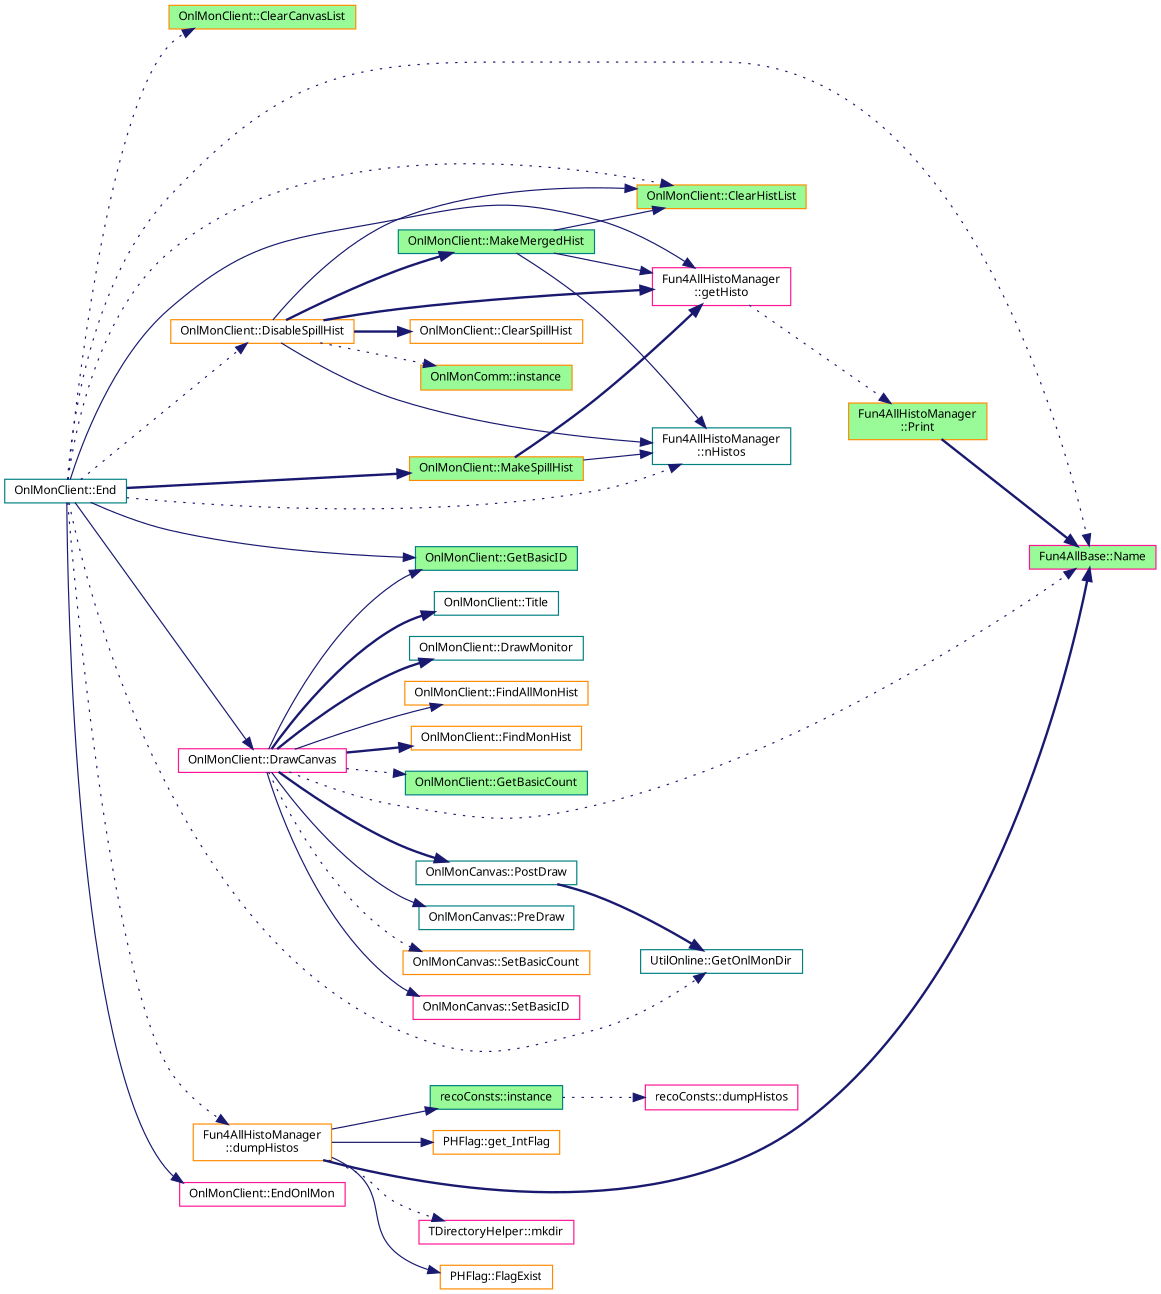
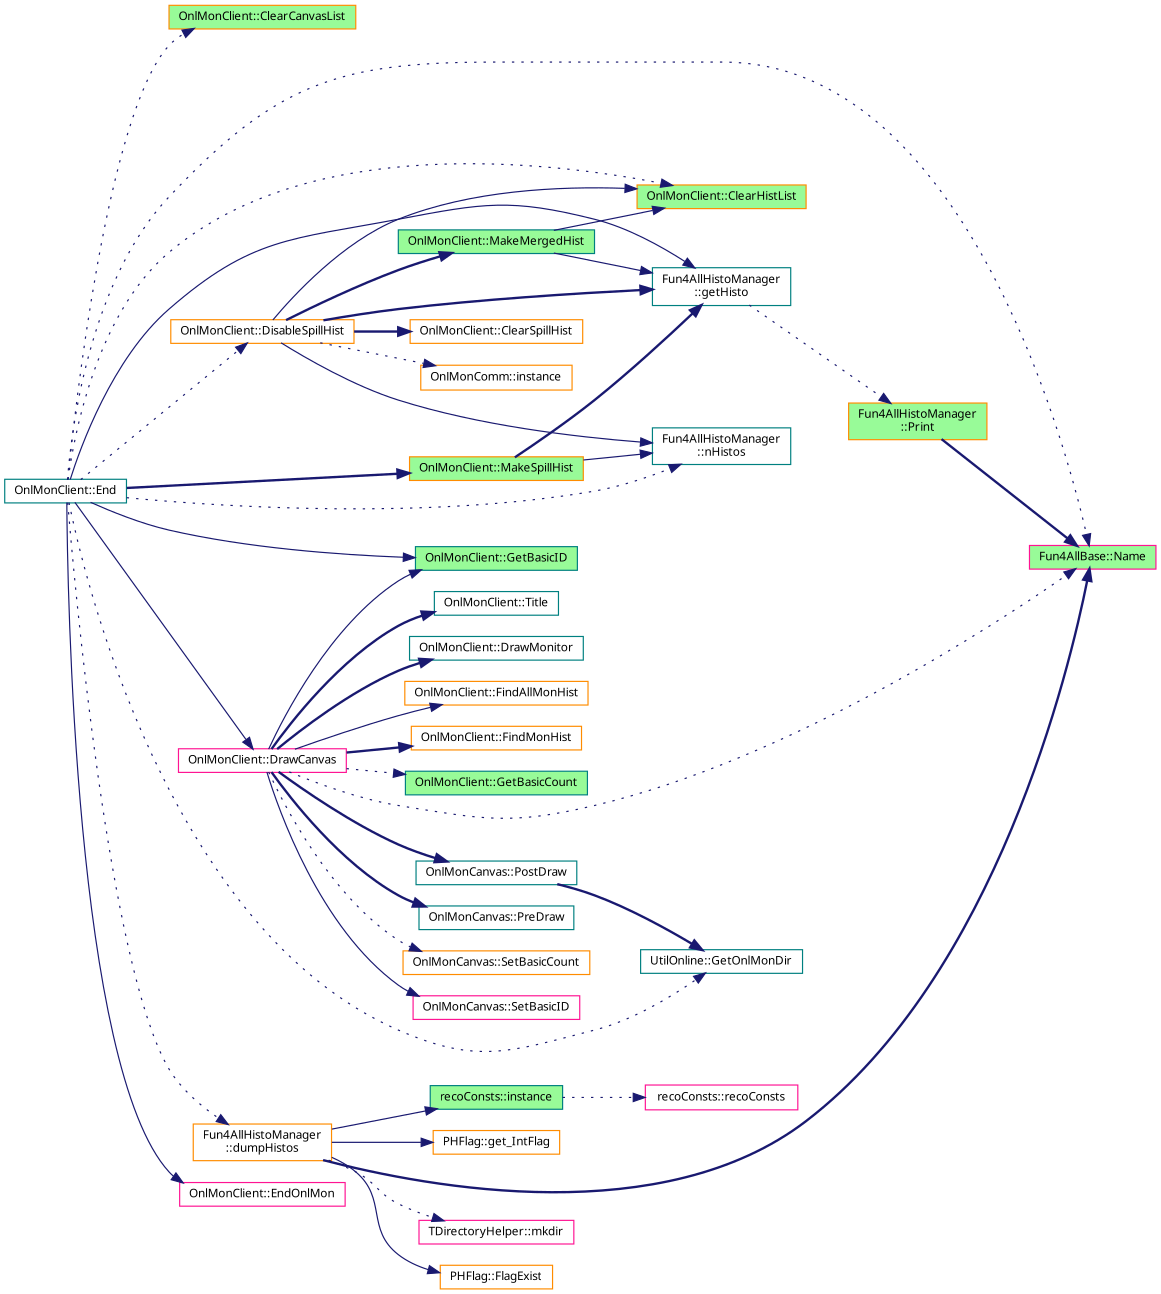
node "Fun4AllHistoManager ::getHisto": color deeppink -> teal
edge "OnlMonClient::MakeMergedHist" -> "Fun4AllHistoManager ::nHistos": removed
node "OnlMonComm::instance": fillcolor palegreen -> white
edge "OnlMonClient::DrawCanvas" -> "OnlMonCanvas::PreDraw": style solid -> bold
node "recoConsts::dumpHistos": label "recoConsts::dumpHistos" -> "recoConsts::recoConsts"
